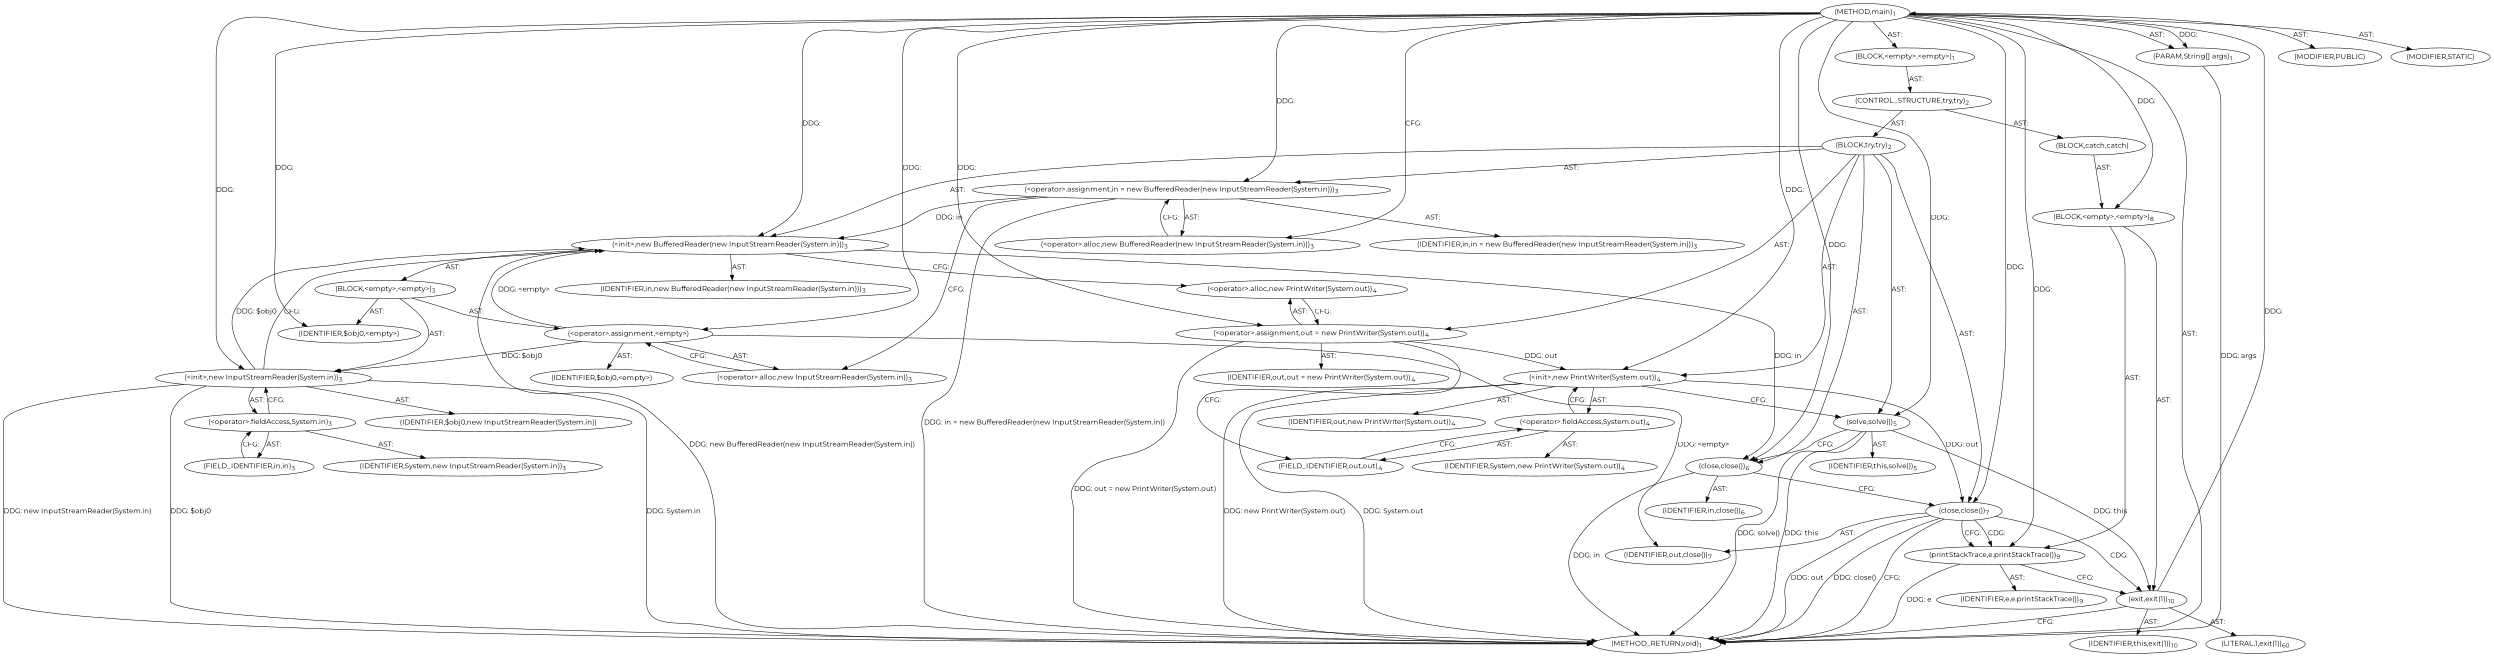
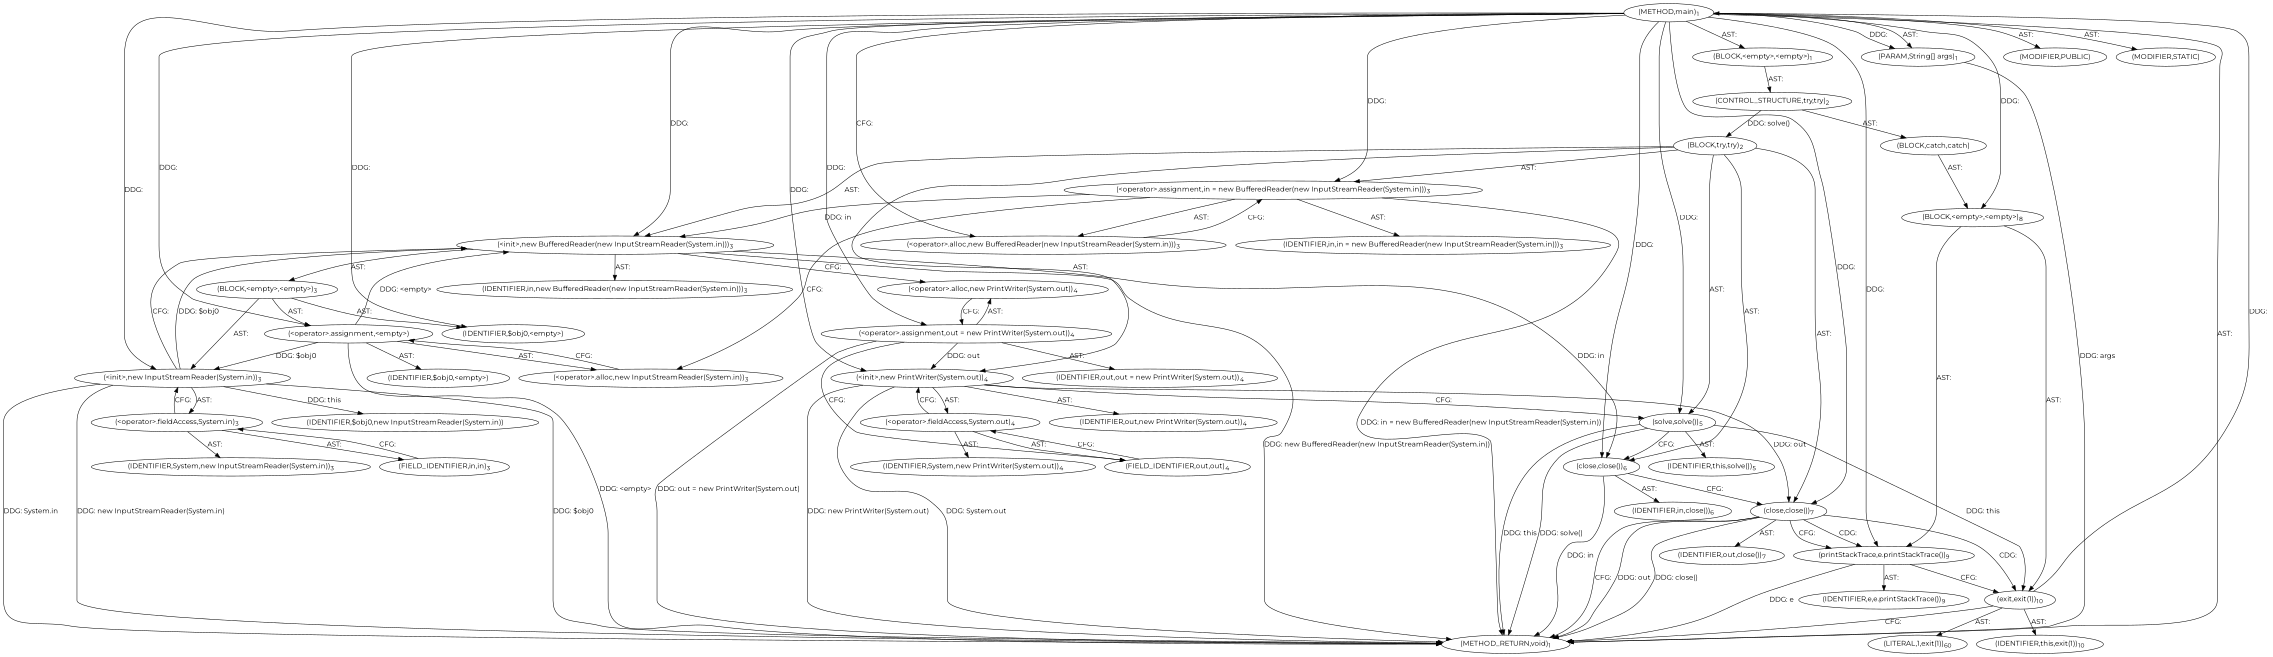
edge "(CONTROL_STRUCTURE,try,try)" -> "(BLOCK,try,try)": label "AST: " -> "DDG: solve()"
edge "(BLOCK,try,try)" -> "(<operator>.assignment,out = new PrintWriter(System.out))": removed, label "AST:"
edge "(<operator>.assignment,<empty>)" -> "(IDENTIFIER,out,close())": now "(<operator>.assignment,<empty>)" -> "(METHOD_RETURN,void)"
edge "(<init>,new InputStreamReader(System.in))" -> "(IDENTIFIER,$obj0,new InputStreamReader(System.in))": label "AST: " -> "DDG: this"
